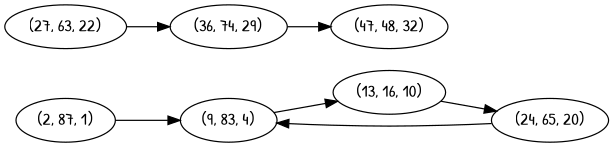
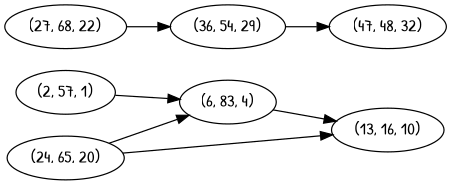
node "(27, 63, 22)": label "(27, 63, 22)" -> "(27, 68, 22)"
node "(36, 74, 29)": label "(36, 74, 29)" -> "(36, 54, 29)"
edge "(13, 16, 10)" -> "(24, 65, 20)": reversed
node "(2, 87, 1)": label "(2, 87, 1)" -> "(2, 57, 1)"
node "(9, 83, 4)": label "(9, 83, 4)" -> "(6, 83, 4)"
